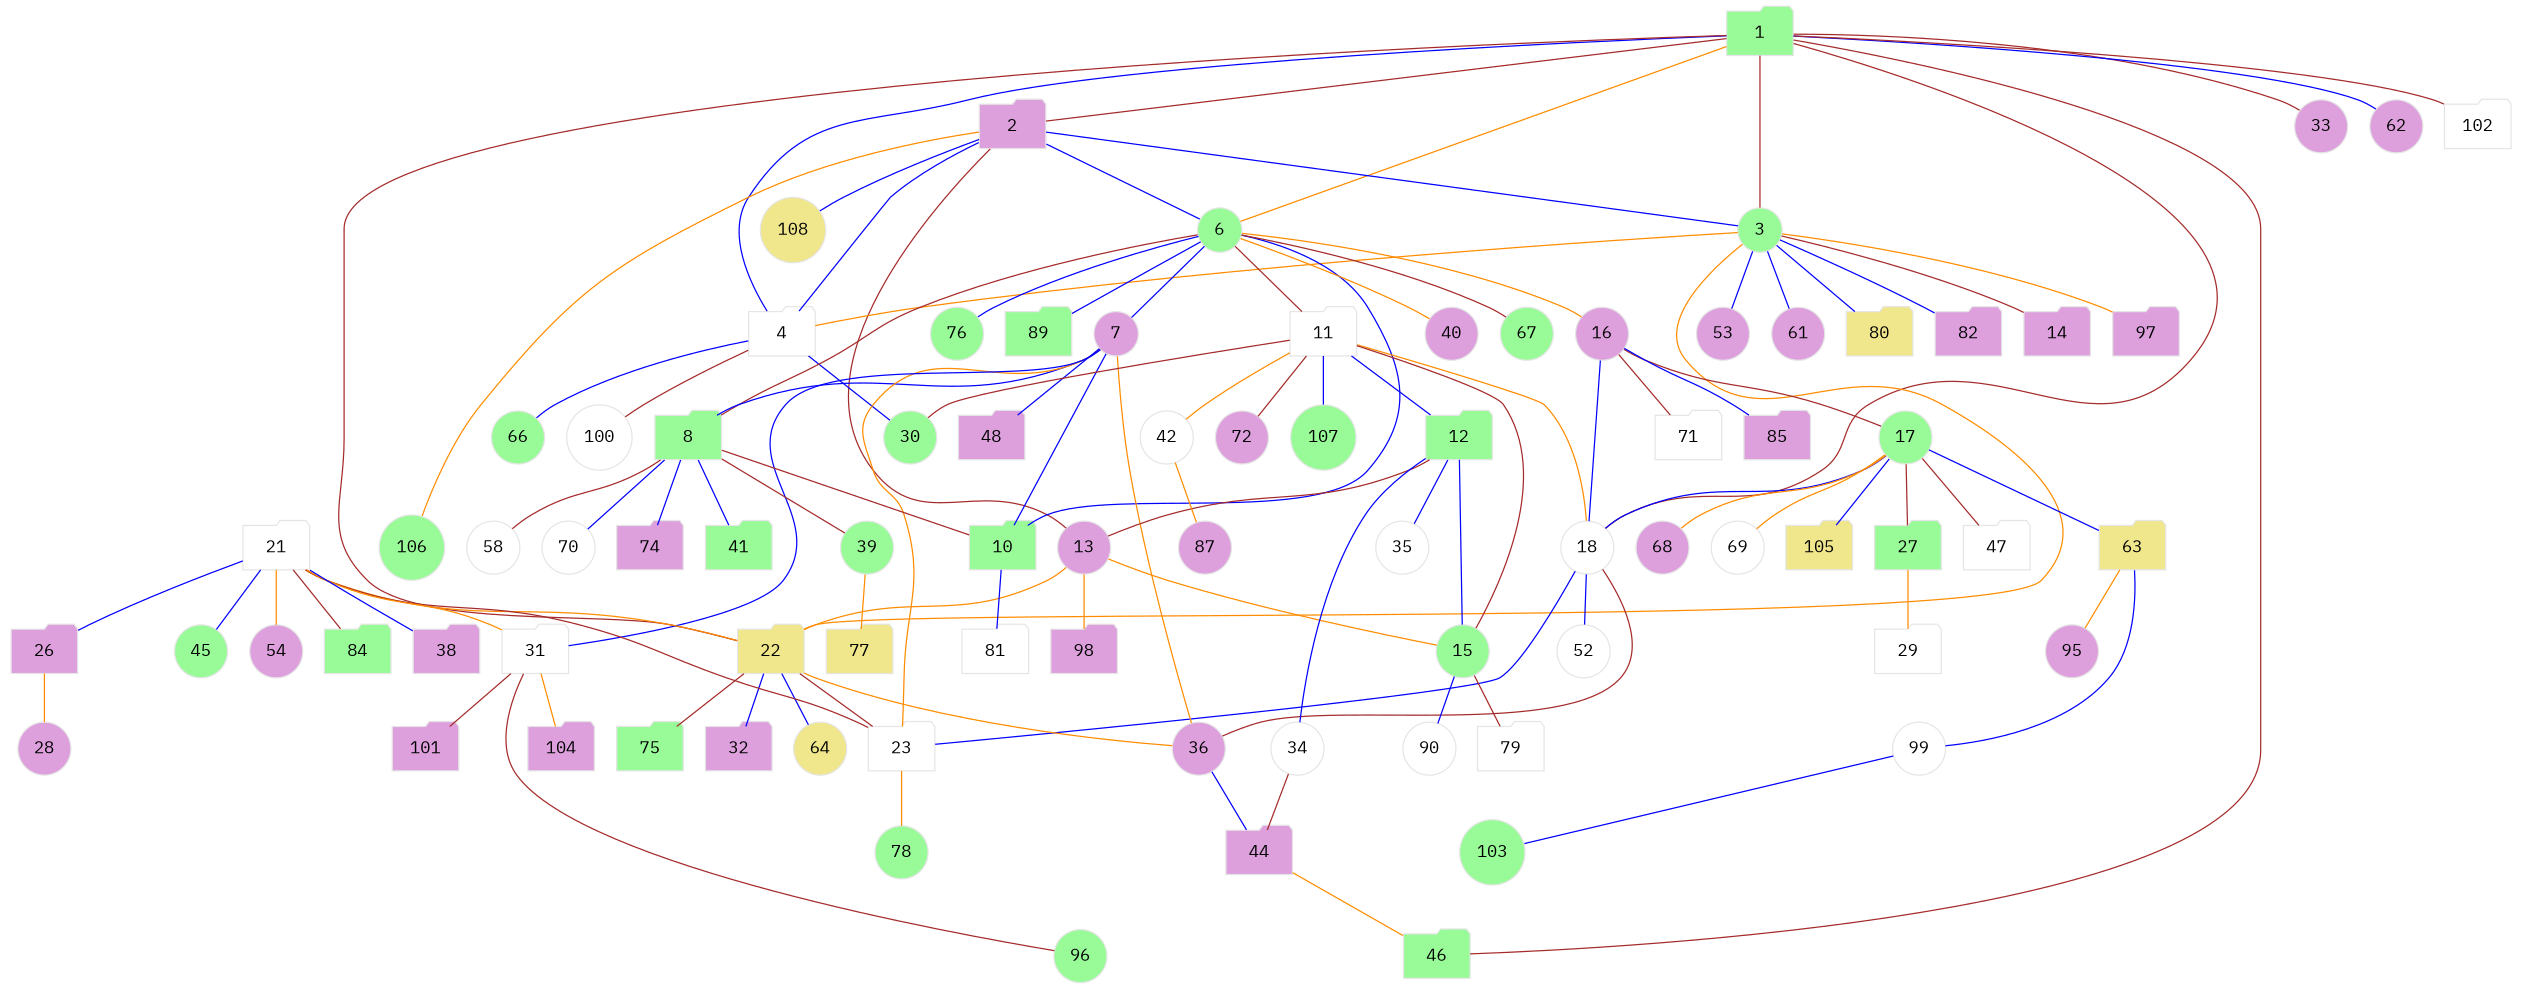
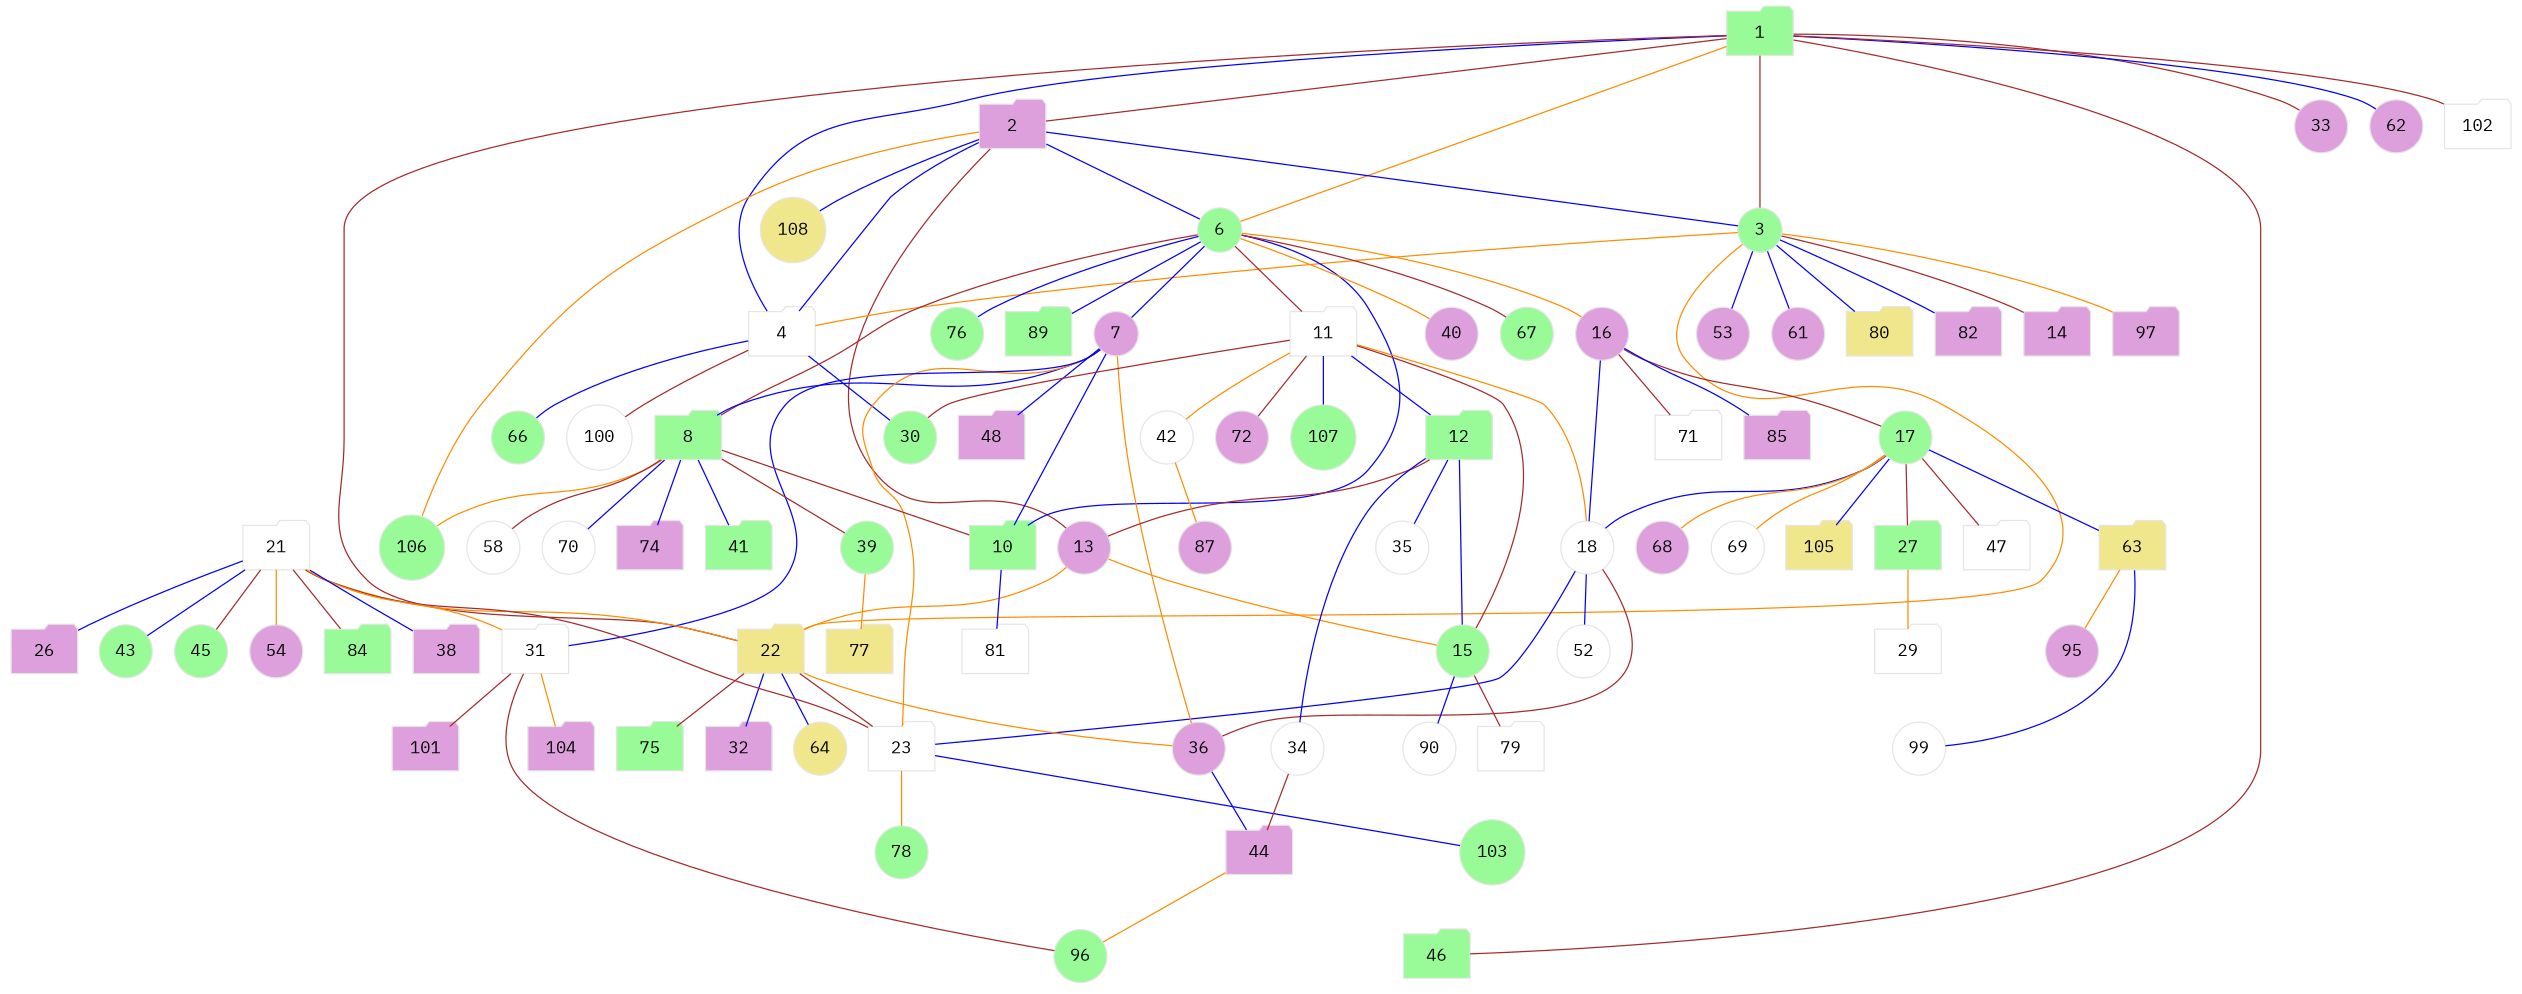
edge "1" -- "18": removed
edge "8" -- "106": added
edge "21" -- "45": color blue -> brown
node "43": added
node "98": removed
node "28": removed
edge "99" -- "103": now "23" -- "103"
edge "44" -- "46": now "44" -- "96"
